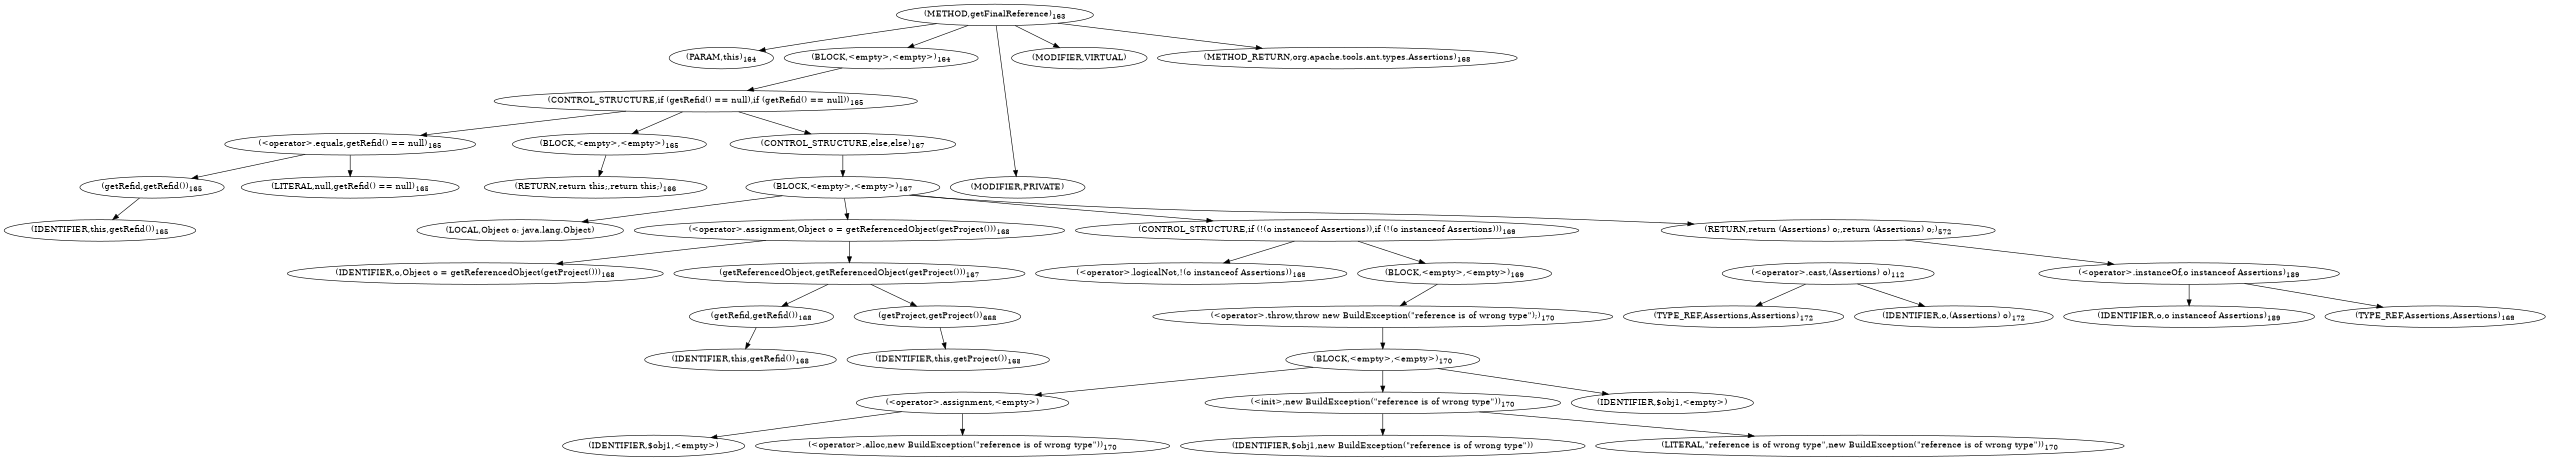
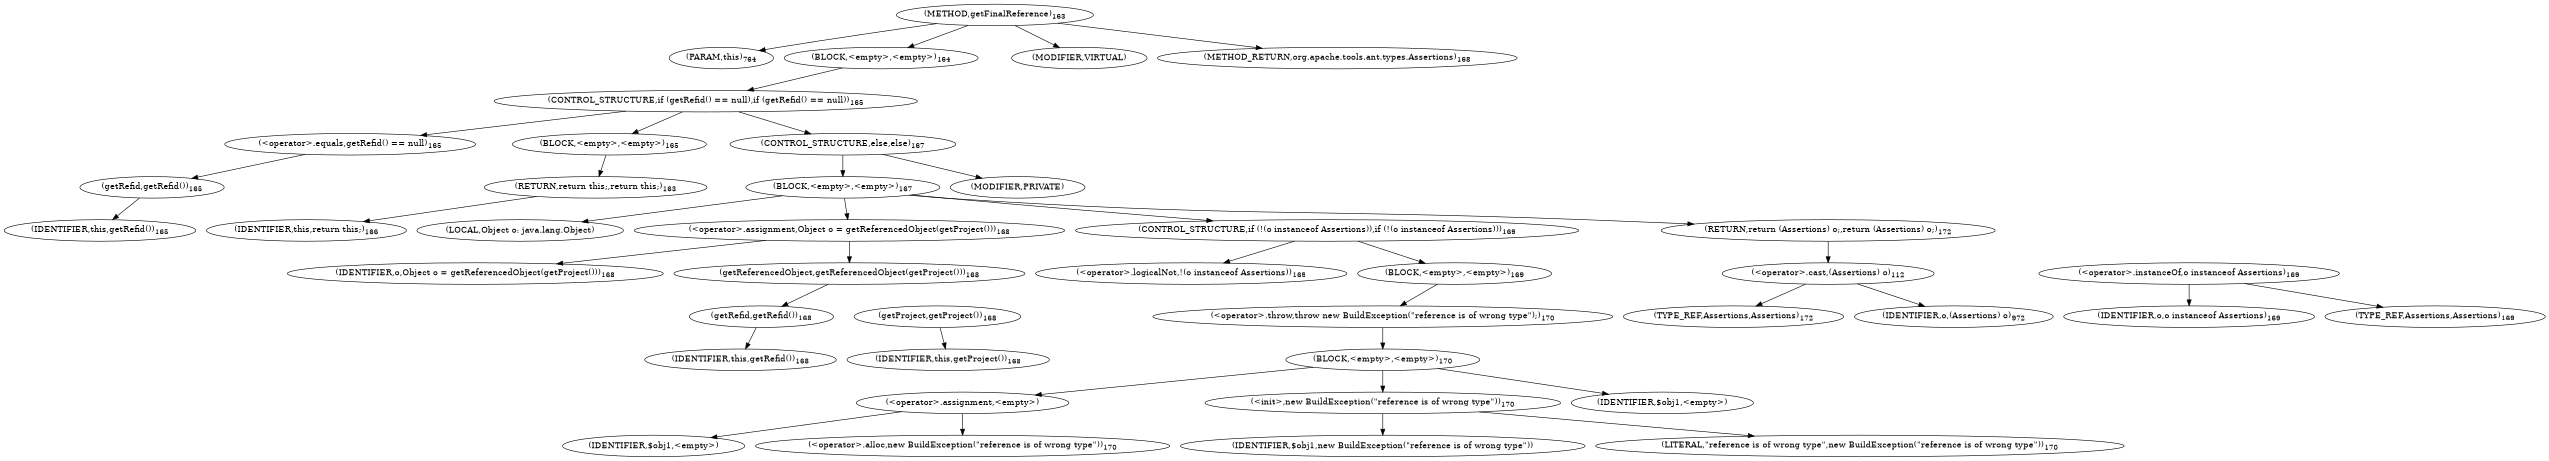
node "(PARAM,this)": text "164" -> "764"
edge "(METHOD,getFinalReference)" -> "(MODIFIER,PRIVATE)": now "(CONTROL_STRUCTURE,else,else)" -> "(MODIFIER,PRIVATE)"
node "(RETURN,return this;,return this;)": text "166" -> "163"
node "(LITERAL,null,getRefid() == null)": removed
node "(IDENTIFIER,this,return this;)": added
node "(RETURN,return (Assertions) o;,return (Assertions) o;)": text "572" -> "172"
edge "(RETURN,return (Assertions) o;,return (Assertions) o;)" -> "(<operator>.instanceOf,o instanceof Assertions)": now "(RETURN,return (Assertions) o;,return (Assertions) o;)" -> "(<operator>.cast,(Assertions) o)"
node "(getReferencedObject,getReferencedObject(getProject()))": text "167" -> "168"
node "(<operator>.instanceOf,o instanceof Assertions)": text "189" -> "169"
edge "(getReferencedObject,getReferencedObject(getProject()))" -> "(getProject,getProject())": removed
node "(getProject,getProject())": text "668" -> "168"
node "(IDENTIFIER,o,(Assertions) o)": text "172" -> "972"
node "(IDENTIFIER,o,o instanceof Assertions)": text "189" -> "169"
